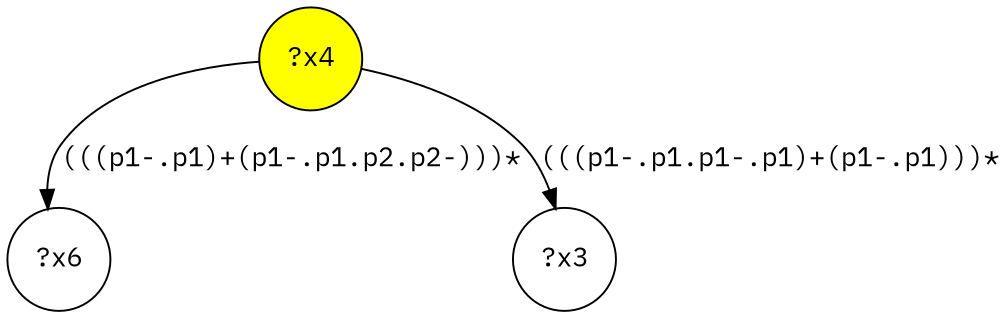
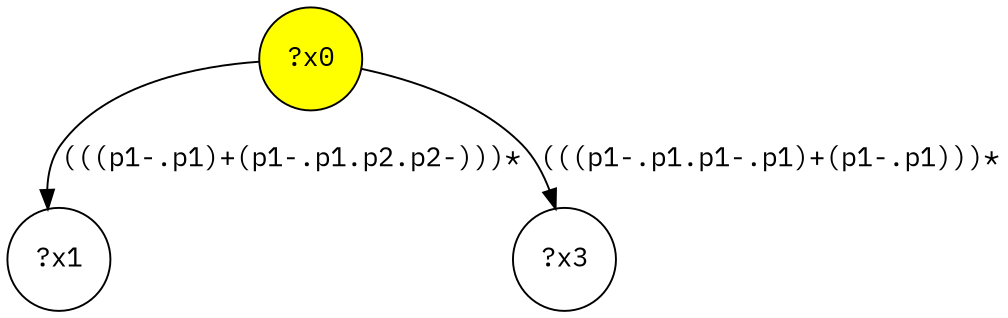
node "?x4": label "?x4" -> "?x0"
node "?x6": label "?x6" -> "?x1"
